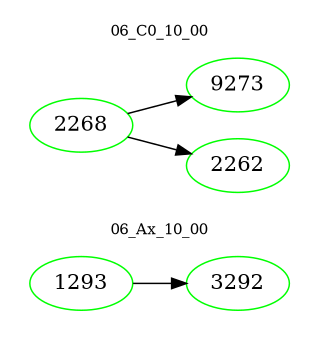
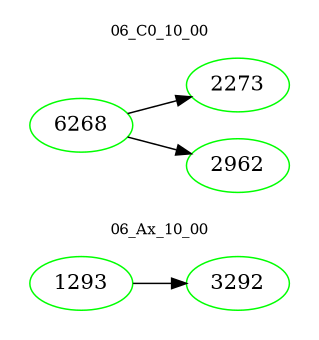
node "9273": label "9273" -> "2273"
node "2268": label "2268" -> "6268"
node "2262": label "2262" -> "2962"
